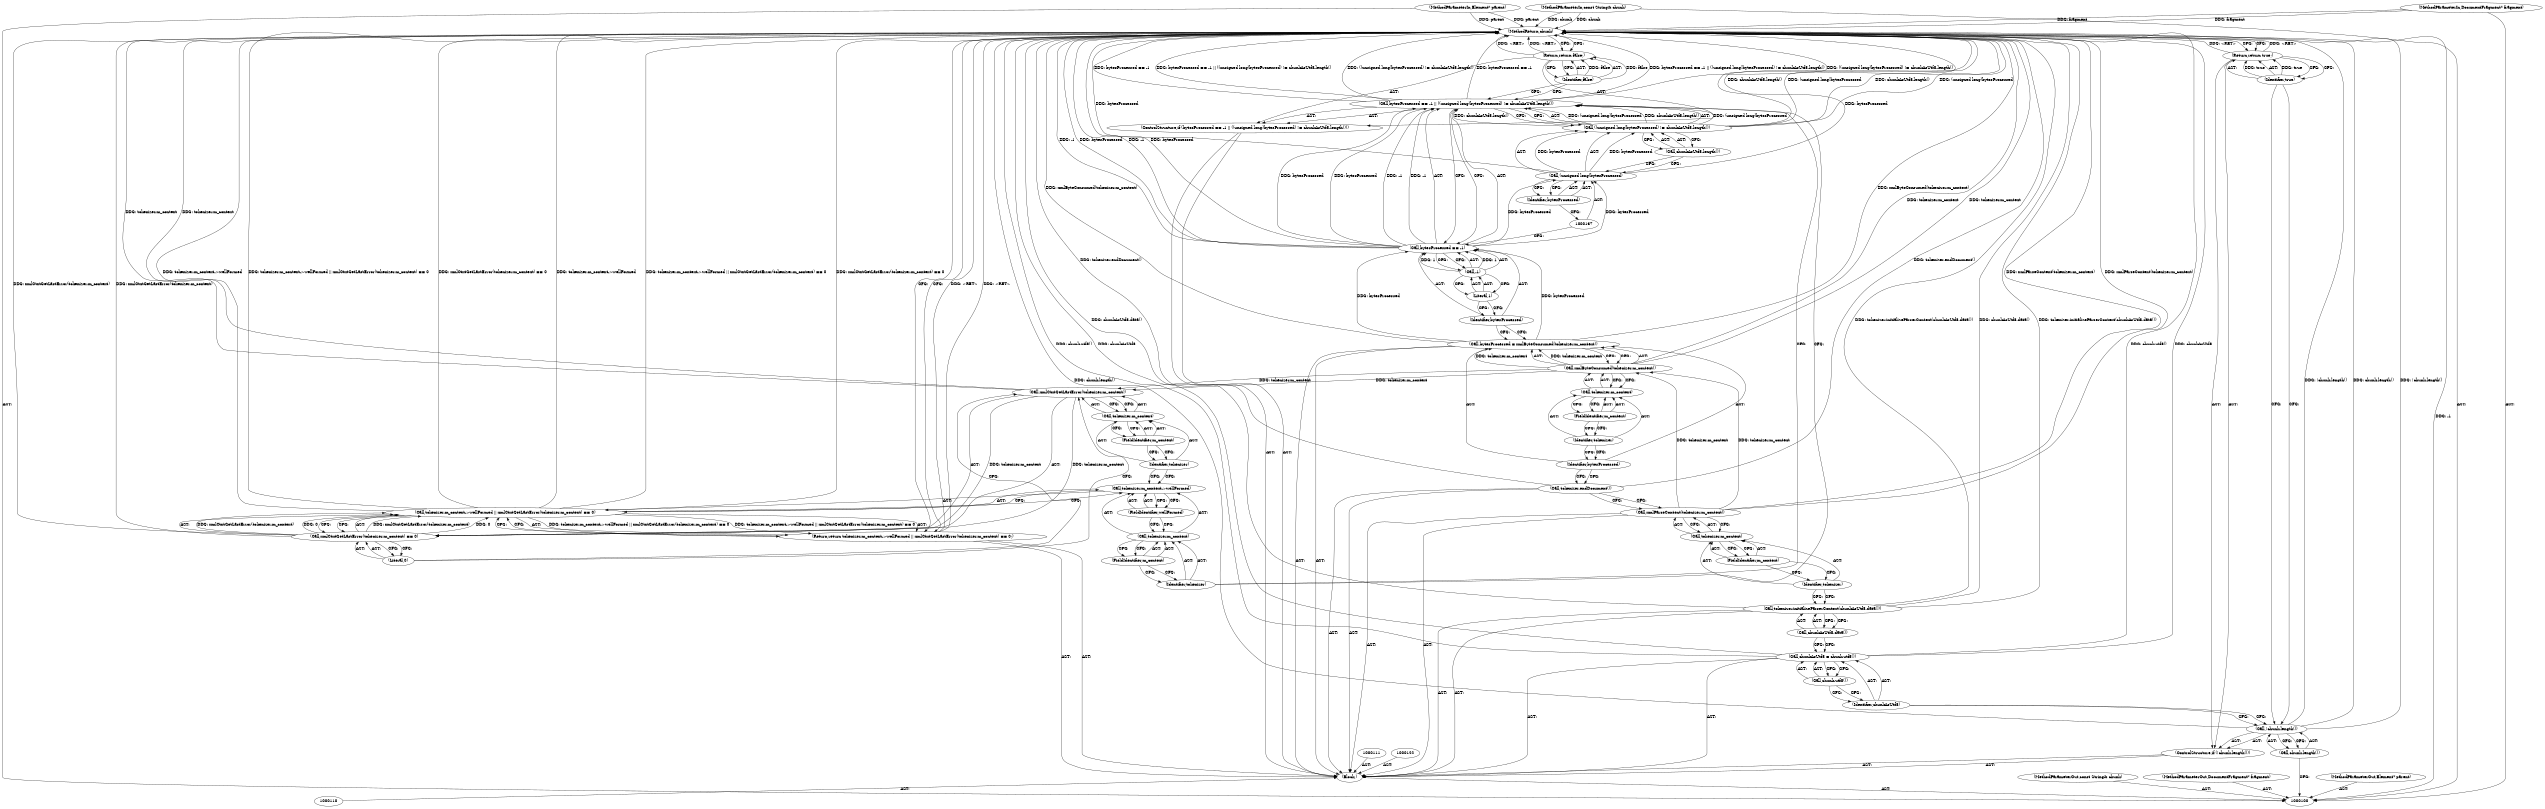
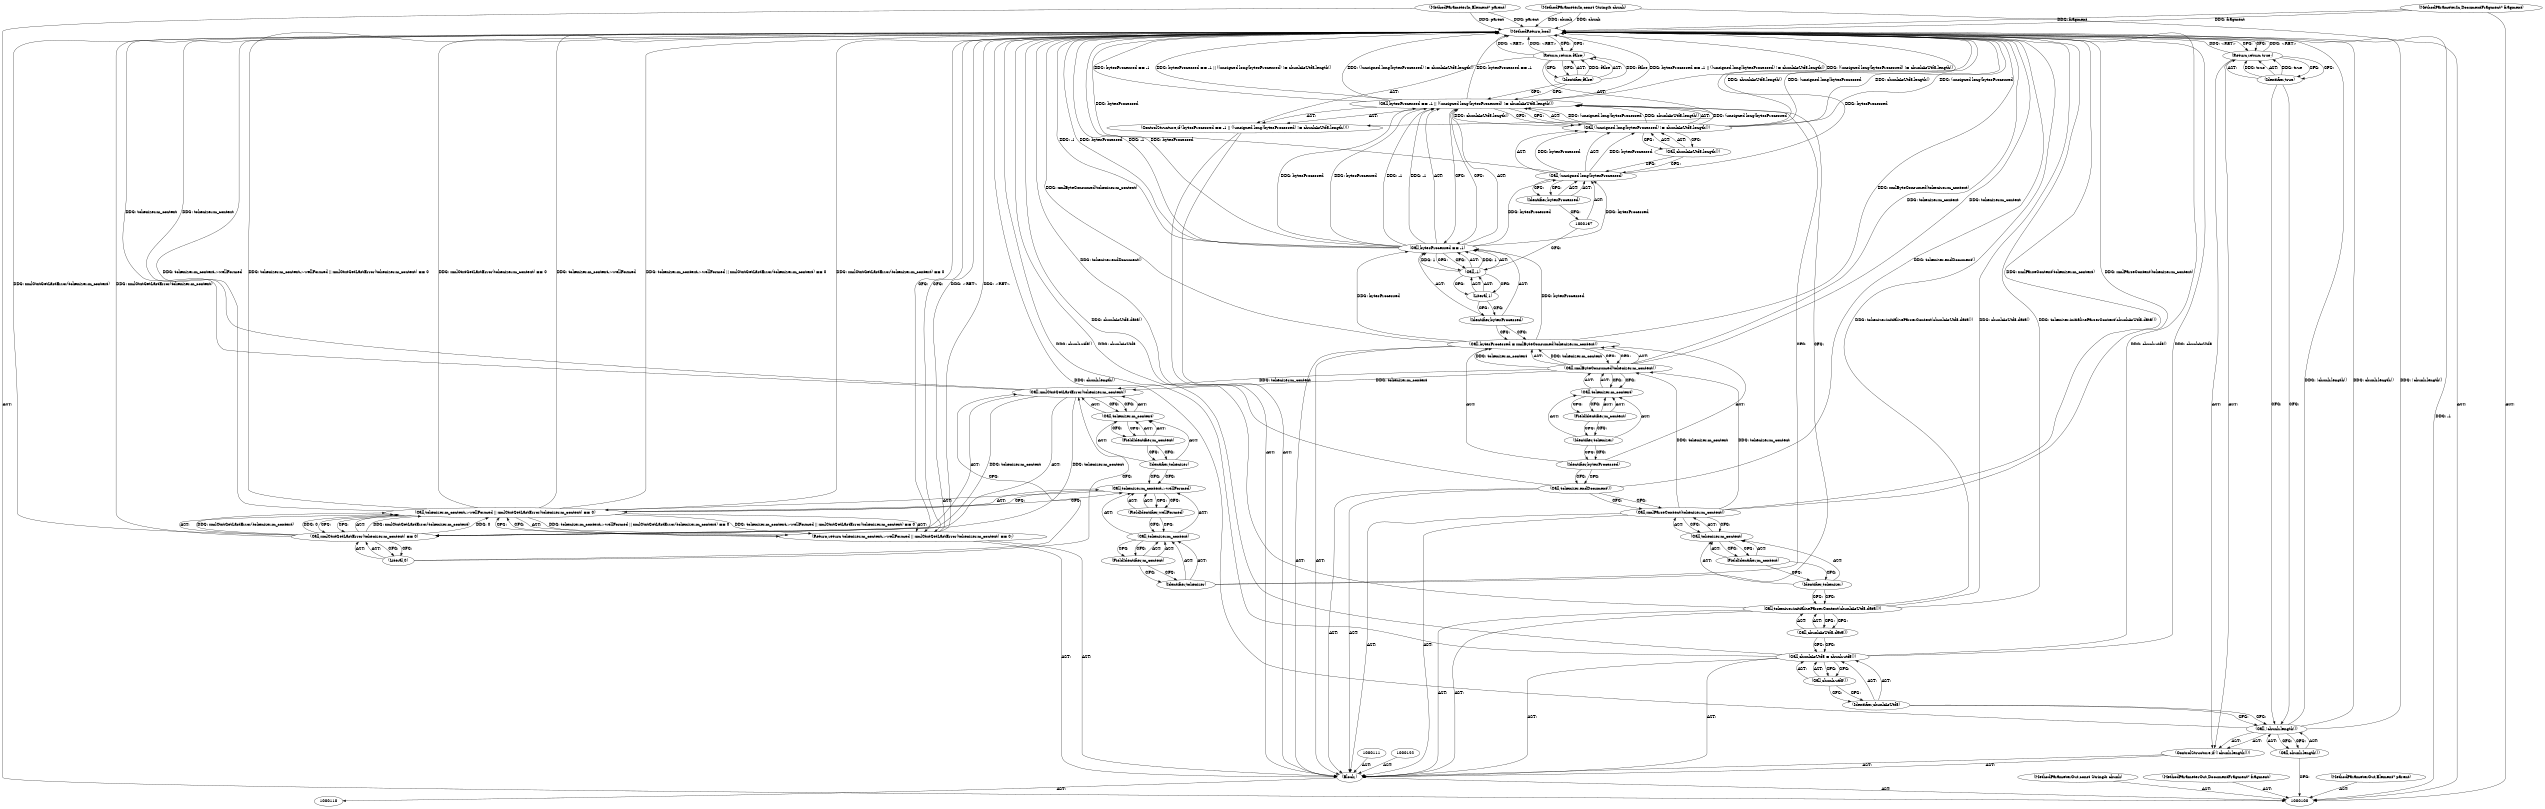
node "(MethodReturn,chunk)": label "(MethodReturn,chunk)" -> "(MethodReturn,bool)"
edge "1000137" -> "(Call,bytesProcessed == -1)": now "1000137" -> "(Call,-1)"
edge "1000110" -> "(Block,)": reversed
